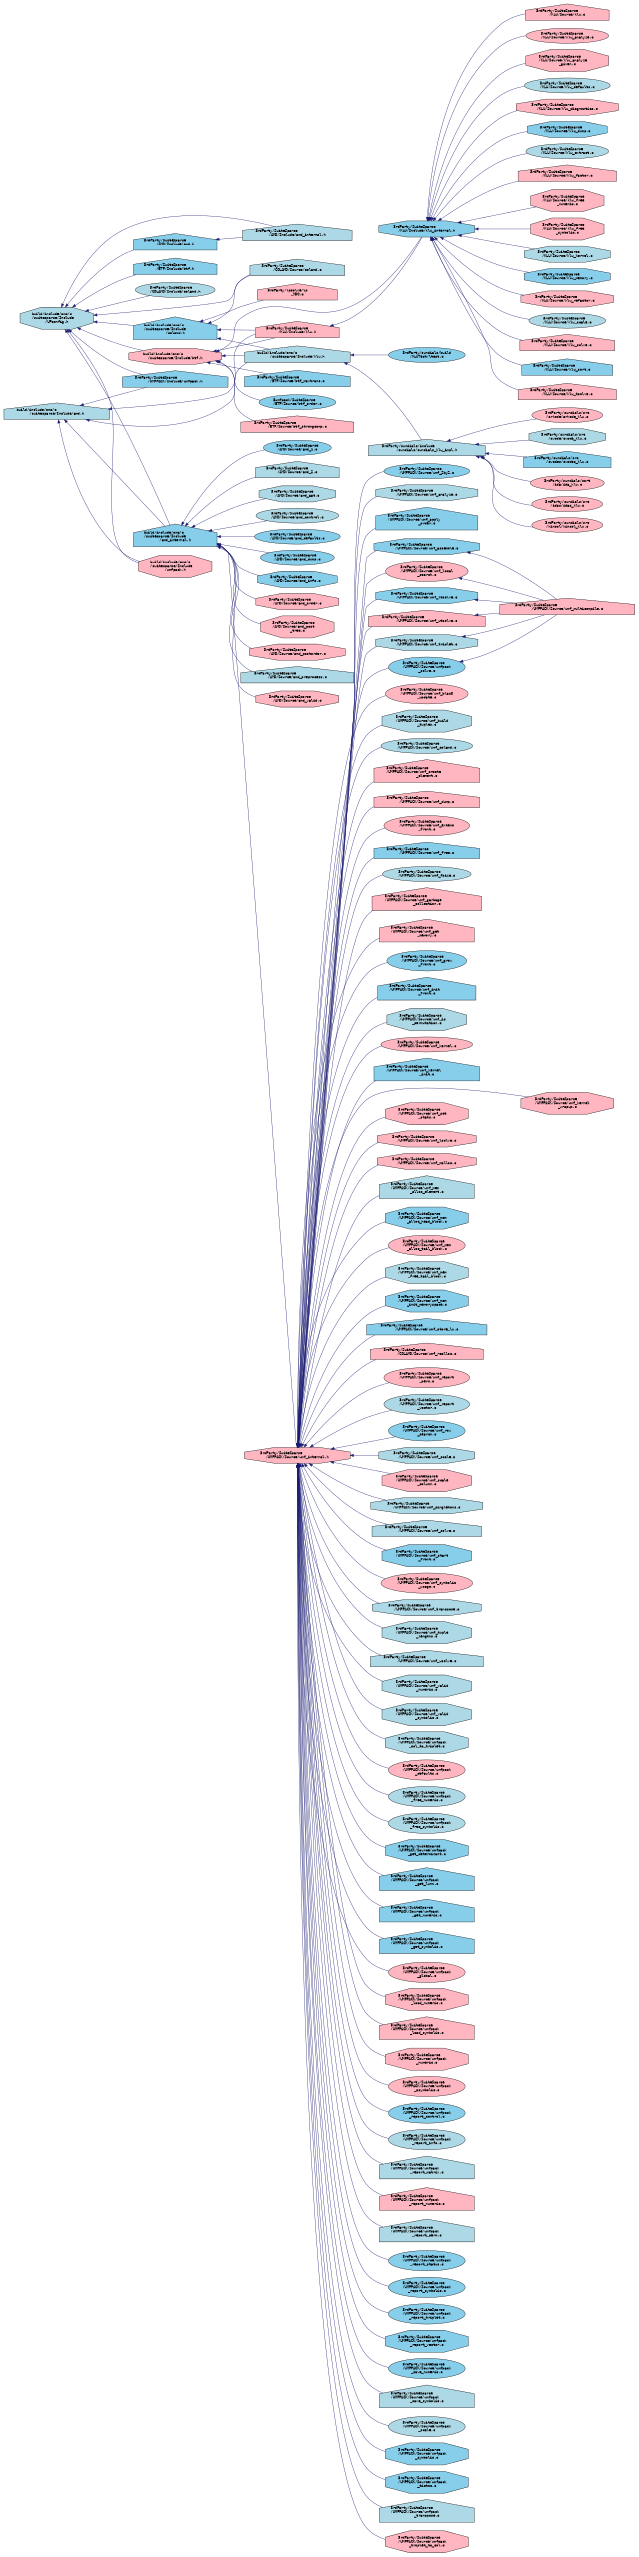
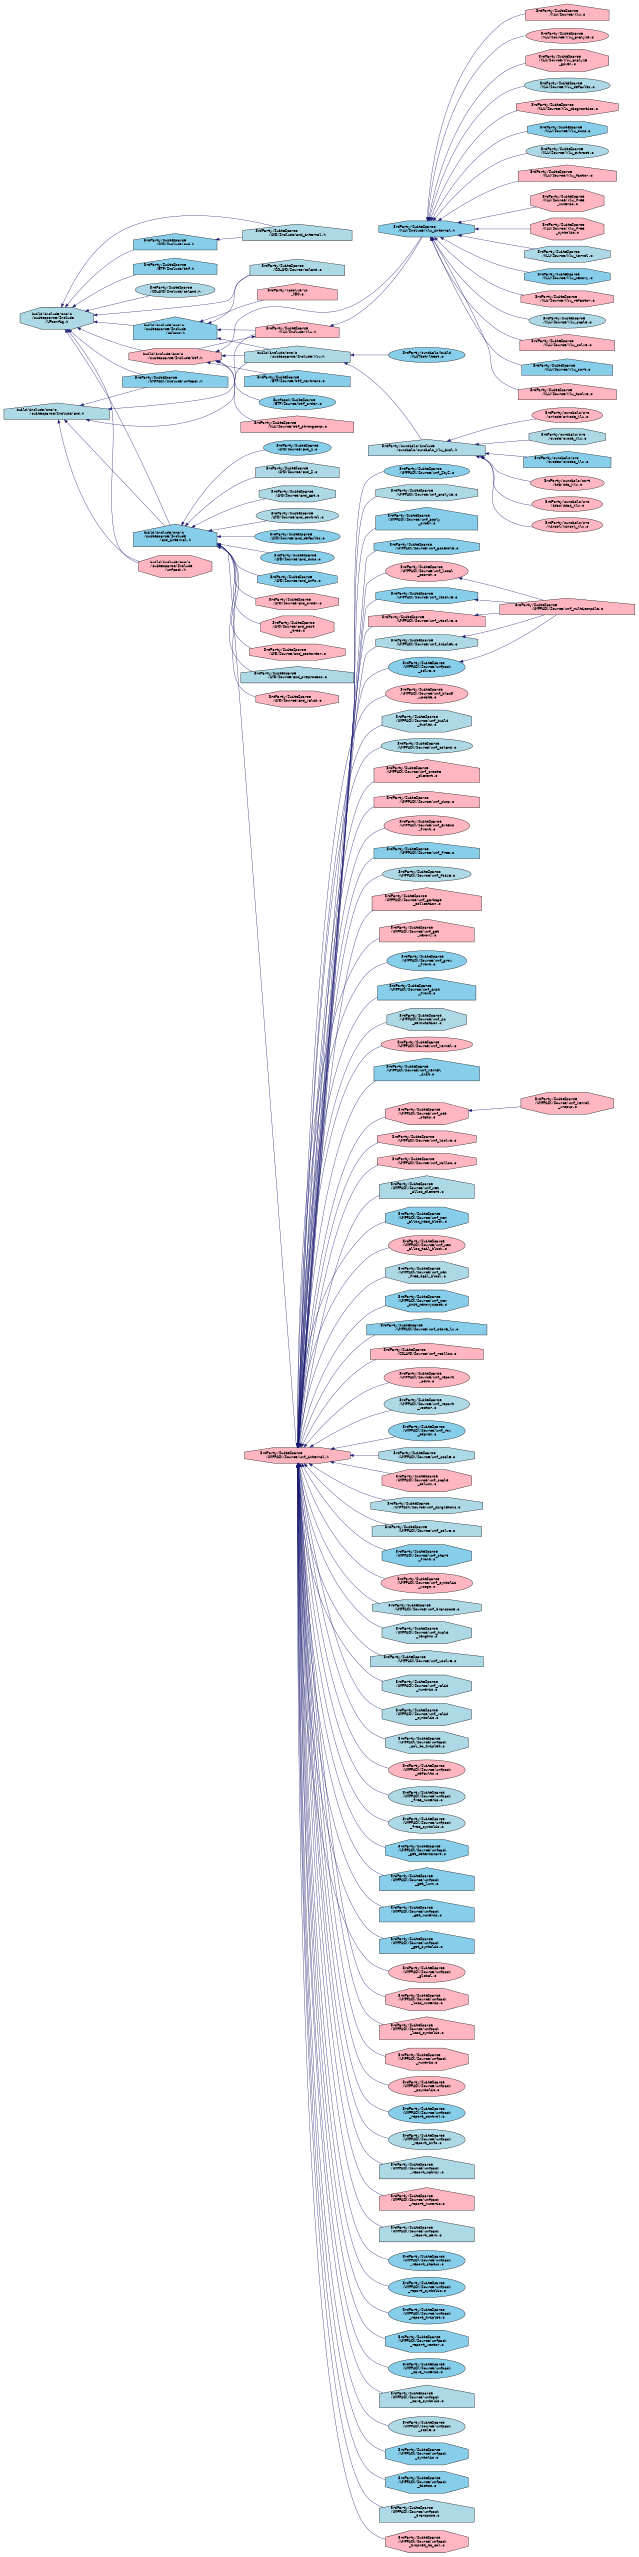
edge "3rdParty/SuiteSparse /KLU/Include/klu.h" -> "build/include/omc/c /suitesparse/Include/btf.h": reversed
node "3rdParty/SuiteSparse /BTF/Source/btf_strongcomp.c": label "3rdParty/SuiteSparse /BTF/Source/btf_strongcomp.c" -> "3rdParty/SuiteSparse /KLU/Source/btf_strongcomp.c"
edge "3rdParty/SuiteSparse /UMFPACK/Source/umf_multicompile.c" -> "3rdParty/SuiteSparse /UMFPACK/Source/umf_assemble.c": removed
edge "3rdParty/SuiteSparse /UMFPACK/Source/umf_kernel _wrapup.c" -> "3rdParty/SuiteSparse /UMFPACK/Source/umf_internal.h": now "3rdParty/SuiteSparse /UMFPACK/Source/umf_kernel _wrapup.c" -> "3rdParty/SuiteSparse /UMFPACK/Source/umf_set _stats.c"
